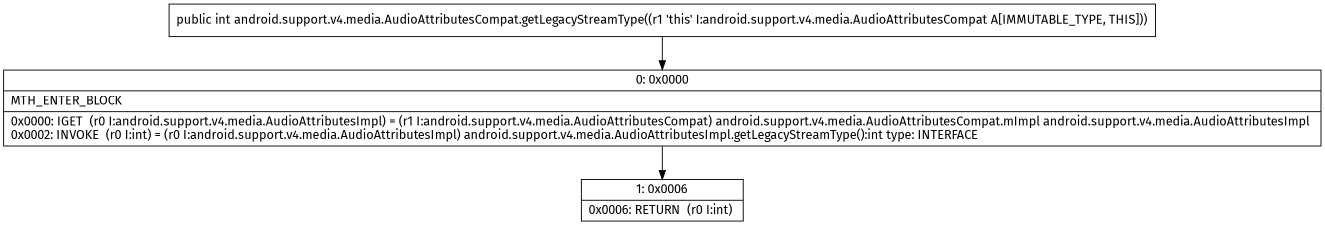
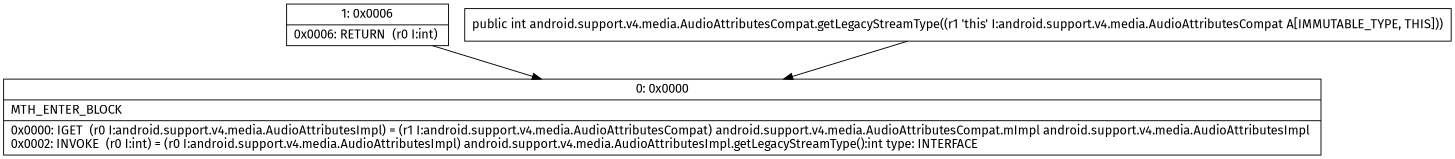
edge "0: 0x0000" -> "1: 0x0006": reversed
